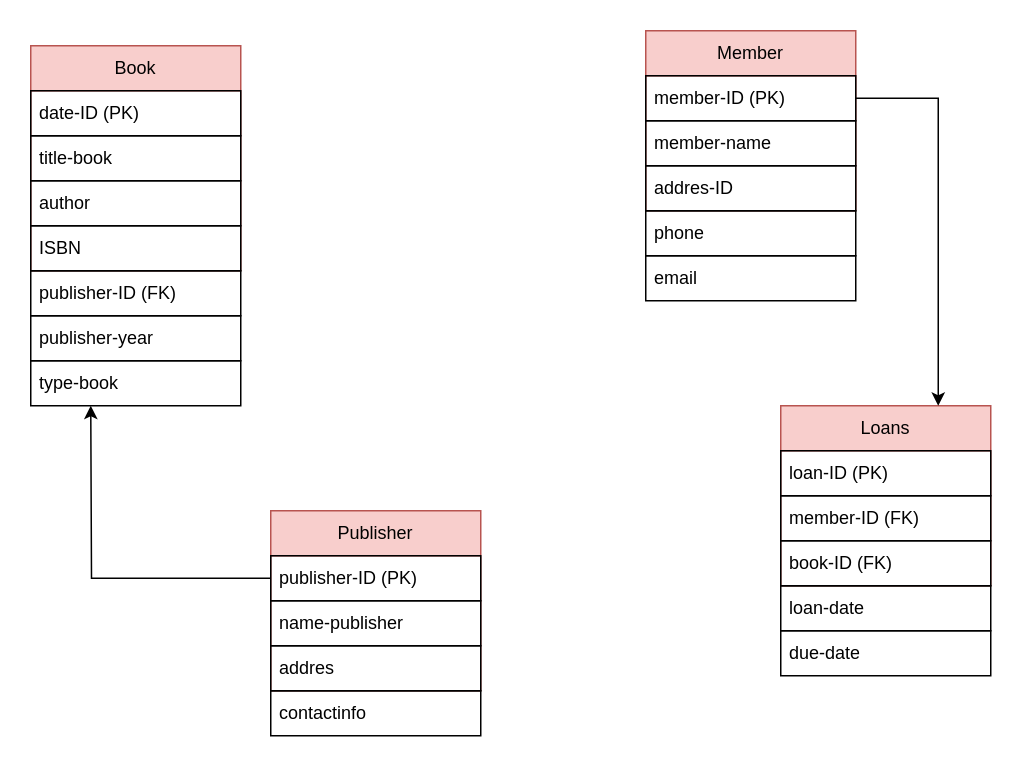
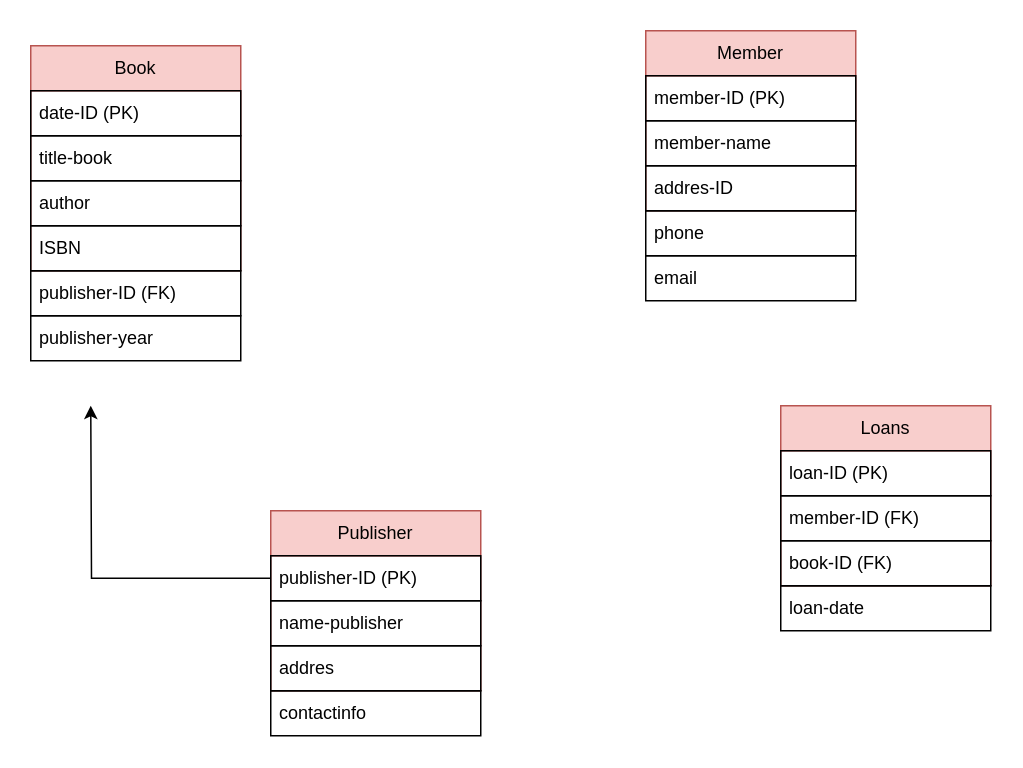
edge "member-ID (PK)" -> "Loans": removed
node "type-book": removed
node "due-date": removed
